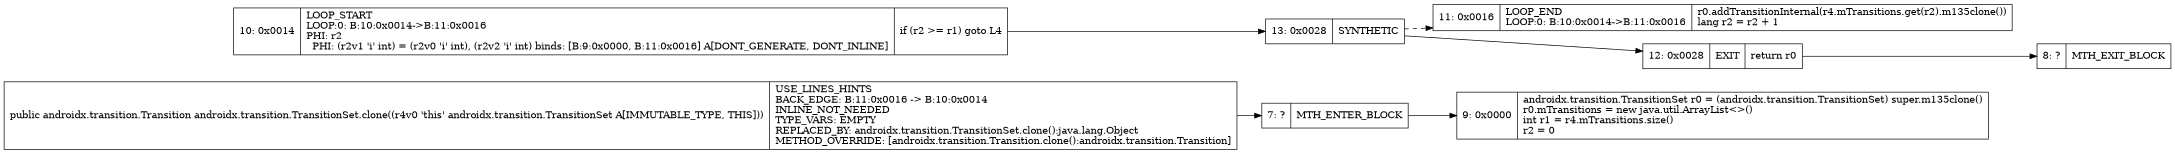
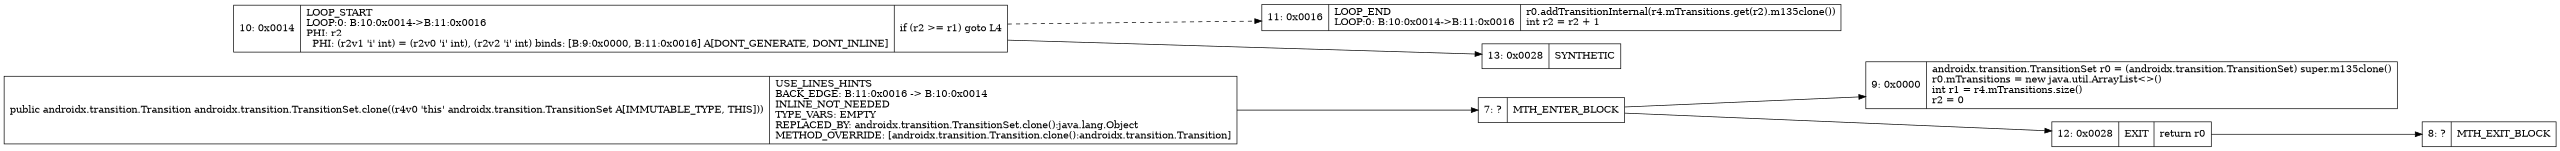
node "11: 0x0016": text "lang r2 = r2 + 1" -> "int r2 = r2 + 1"
edge "13: 0x0028" -> "11: 0x0016": now "10: 0x0014" -> "11: 0x0016"
edge "13: 0x0028" -> "12: 0x0028": now "7: ?" -> "12: 0x0028"
